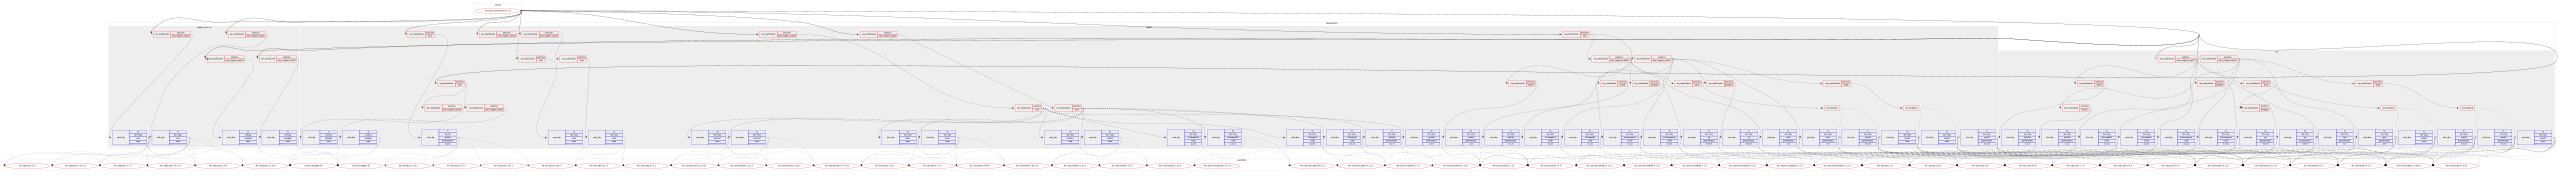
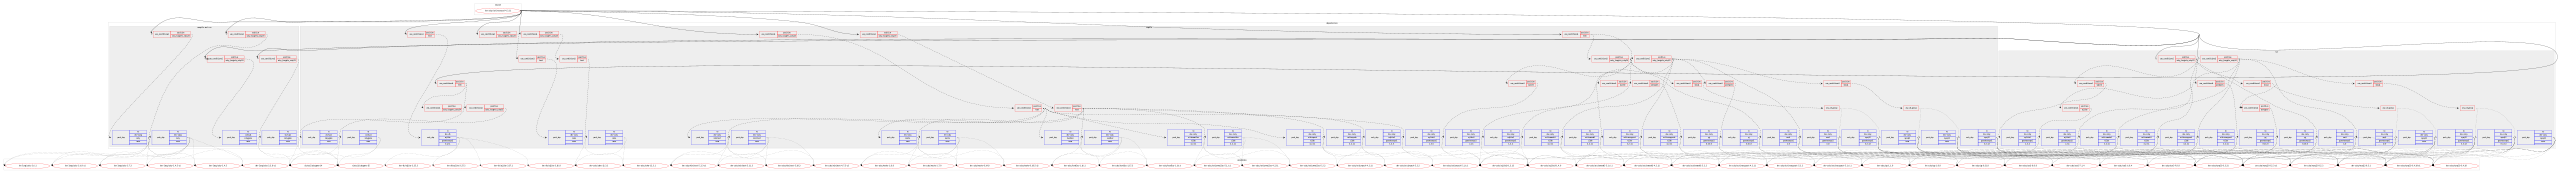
node "dev-ruby/actionmailer-4.2.11": added
